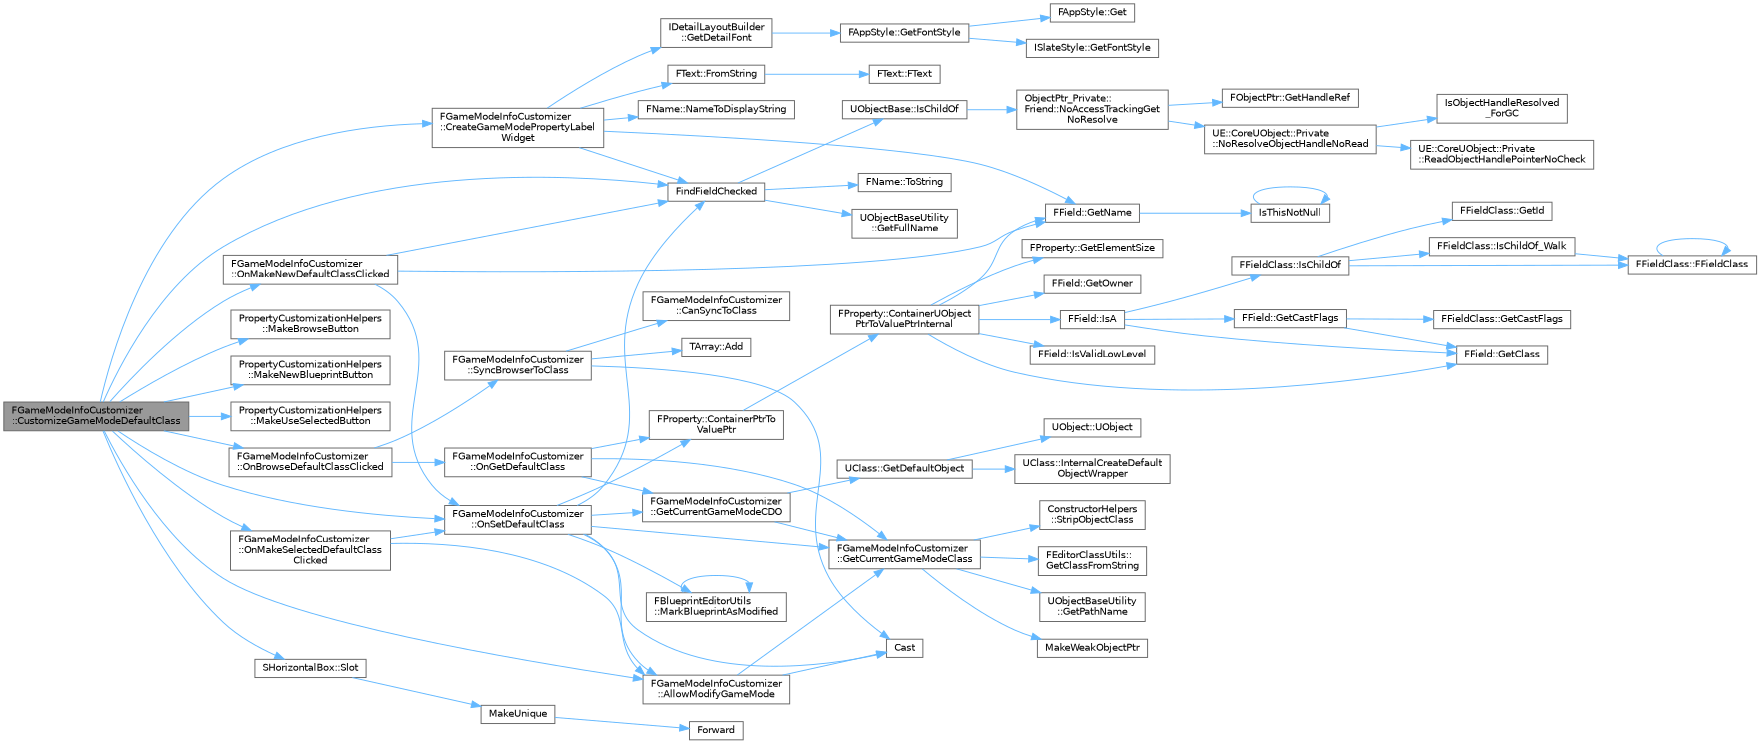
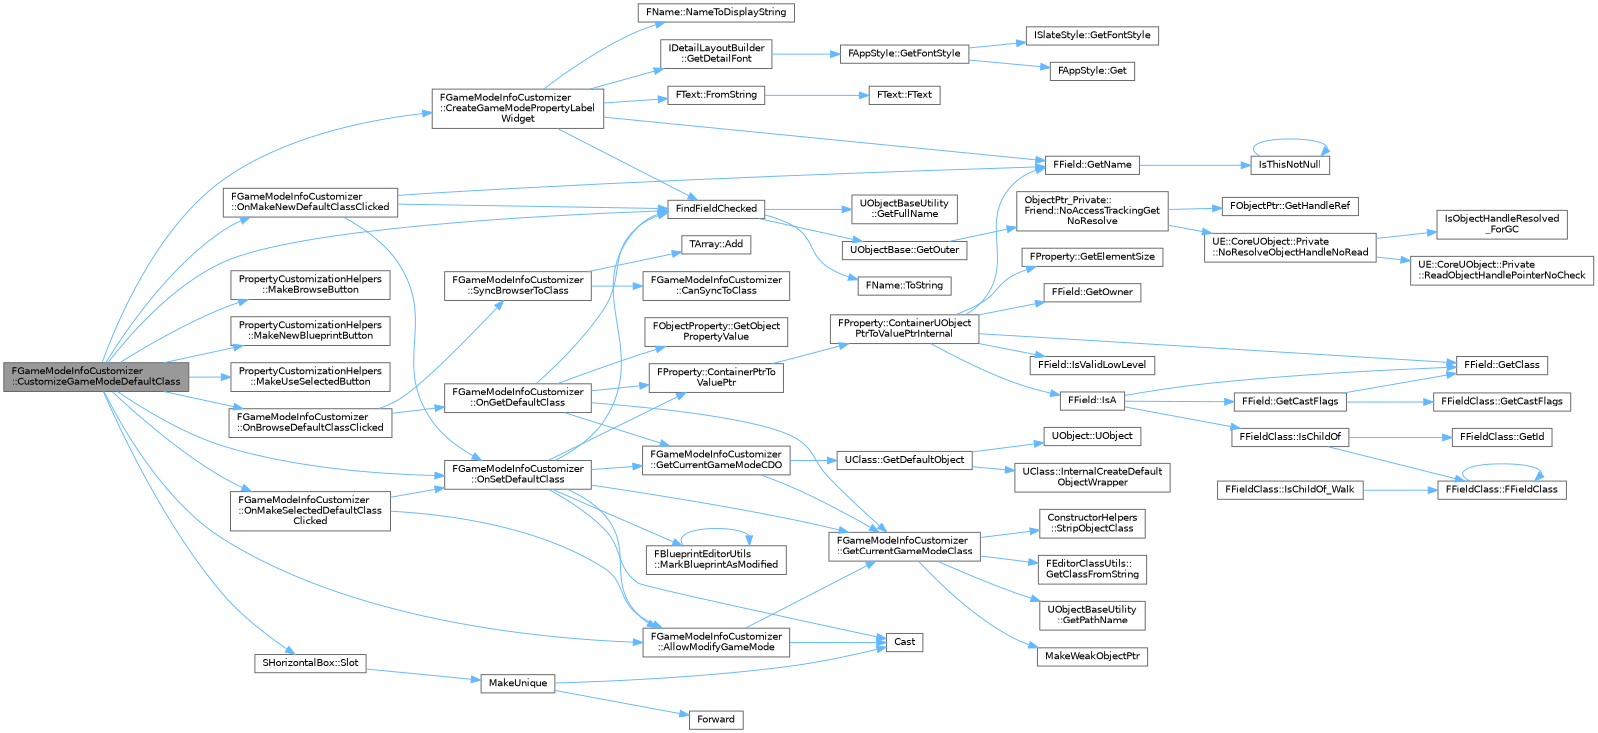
node "UObjectBase::IsChildOf": label "UObjectBase::IsChildOf" -> "UObjectBase::GetOuter"
edge "FFieldClass::IsChildOf" -> "FFieldClass::IsChildOf_Walk": removed
edge "FGameModeInfoCustomizer ::OnGetDefaultClass" -> "FindFieldChecked": added
node "FObjectProperty::GetObject PropertyValue": added
edge "FGameModeInfoCustomizer ::SyncBrowserToClass" -> "Cast": now "MakeUnique" -> "Cast"
